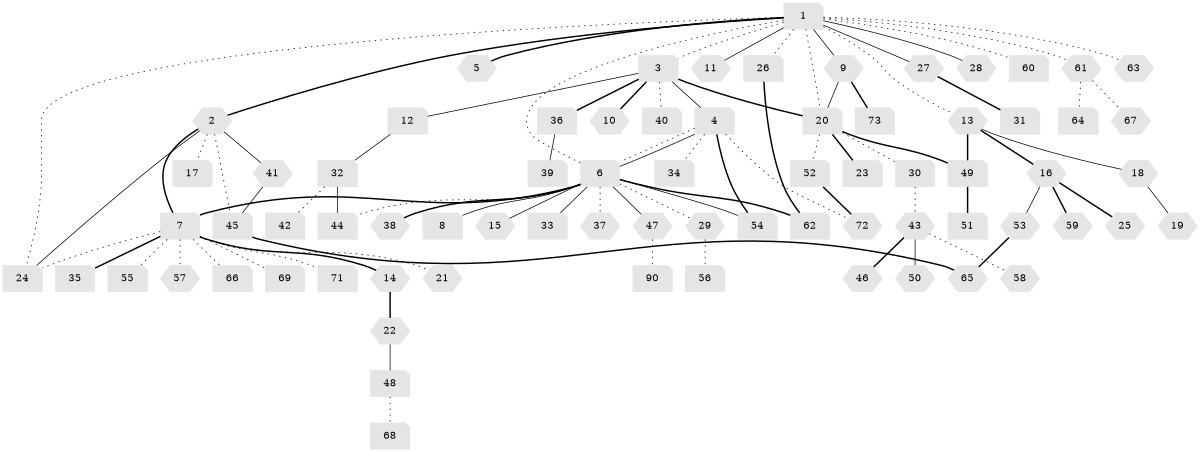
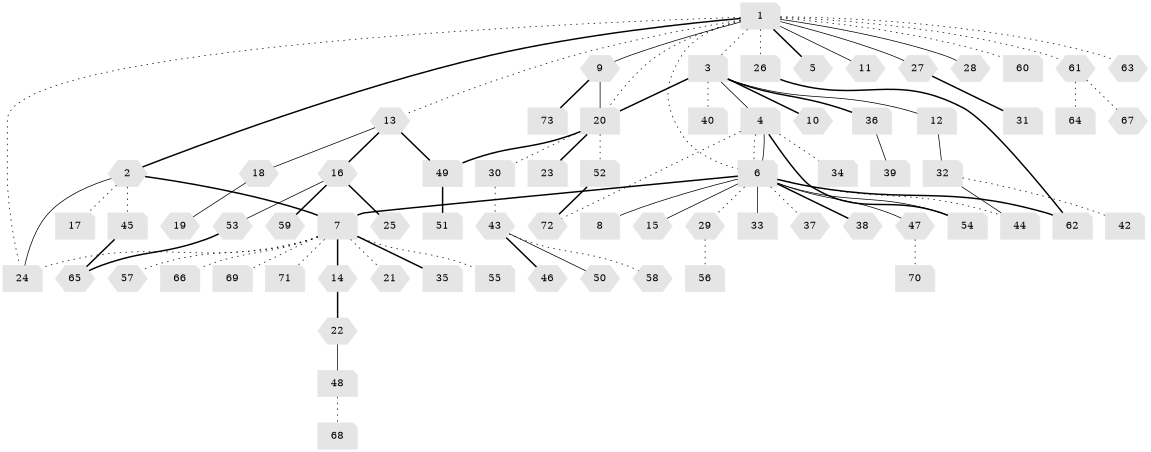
node "41": removed
node "90": label "90" -> "70"
